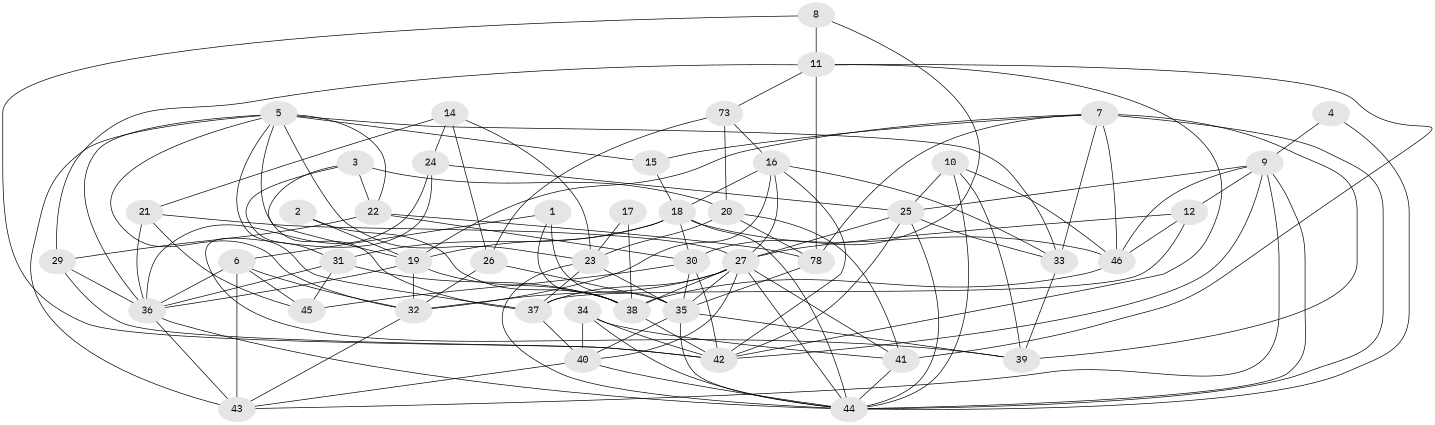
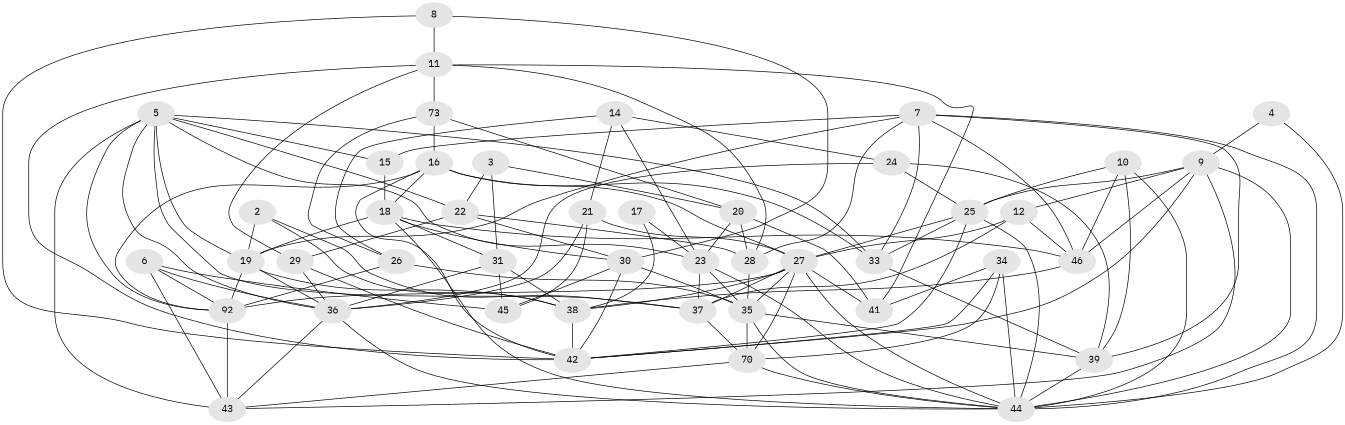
node "1": removed
edge "3" -- "37": now "2" -- "37"
node "78": label "78" -> "28"
node "32": label "32" -> "92"
node "40": label "40" -> "70"
edge "41" -- "44": now "39" -- "44"
